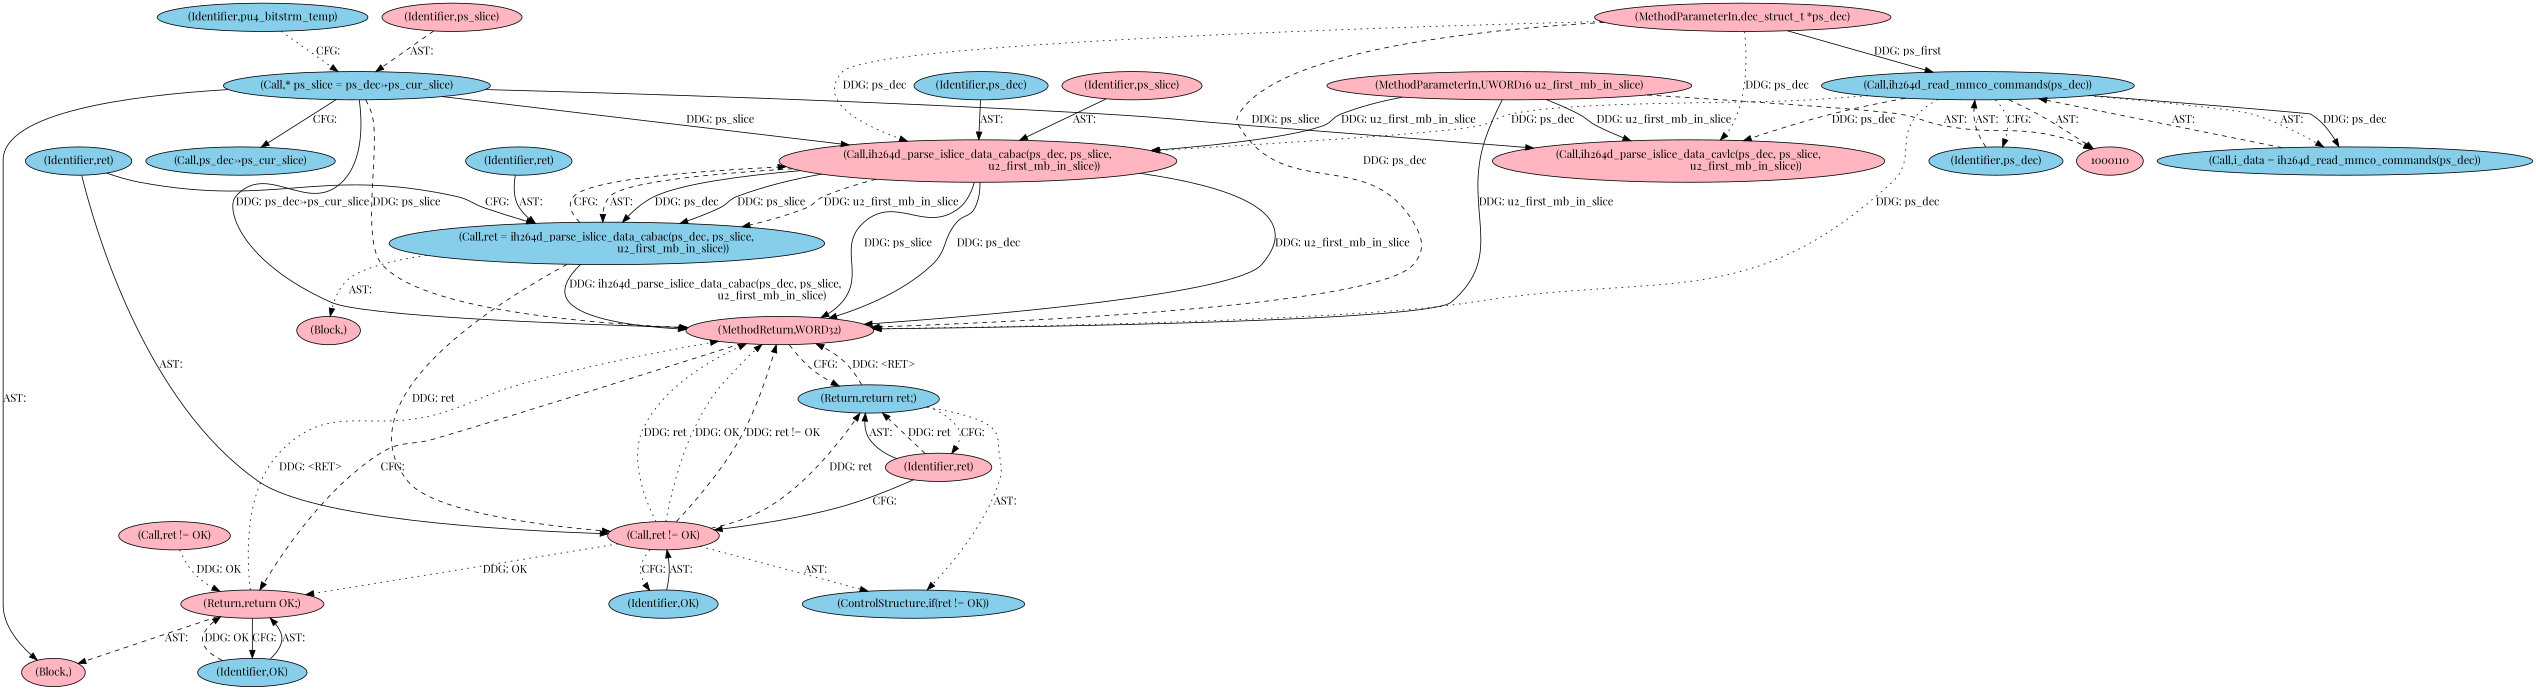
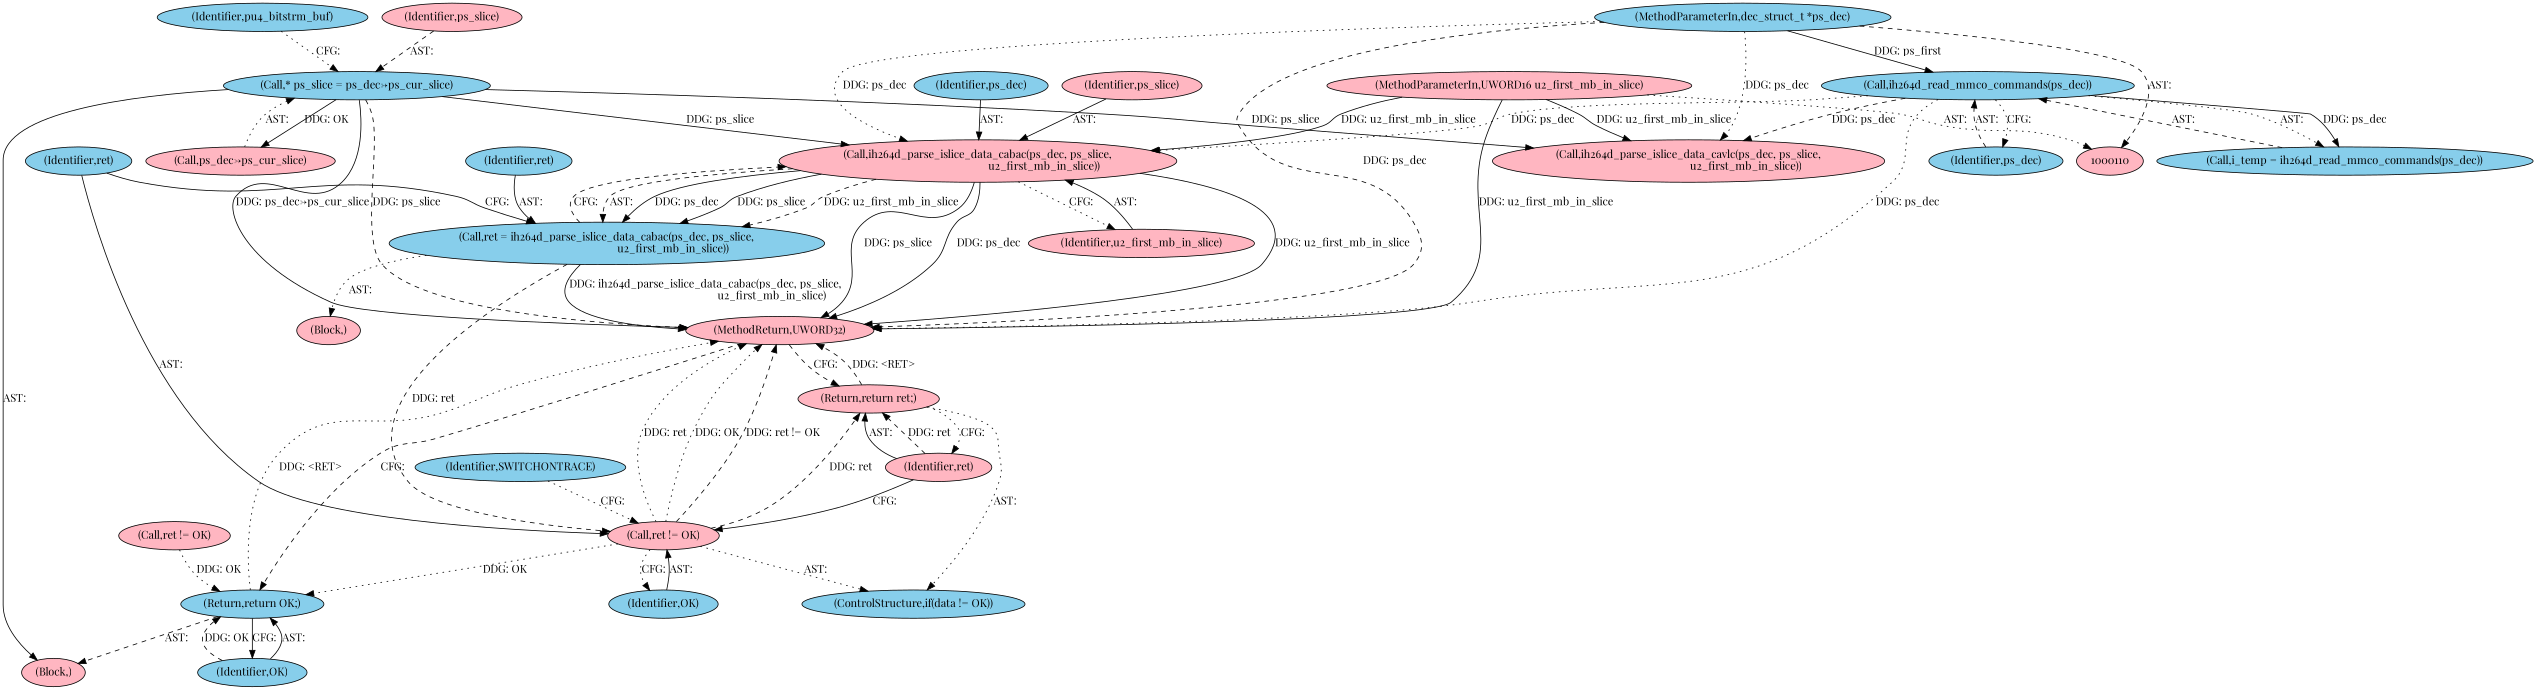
node "(Identifier,pu4_bitstrm_temp)": label "(Identifier,pu4_bitstrm_temp)" -> "(Identifier,pu4_bitstrm_buf)"
node "(MethodParameterIn,dec_struct_t *ps_dec)": fillcolor lightpink -> skyblue
edge "(MethodParameterIn,UWORD16 u2_first_mb_in_slice)" -> "1000110": style dashed -> dotted
edge "(Call,ps_dec->ps_cur_slice)" -> "(Call,* ps_slice = ps_dec->ps_cur_slice)": added, label "AST:"
edge "(Call,* ps_slice = ps_dec->ps_cur_slice)" -> "(Call,ps_dec->ps_cur_slice)": label "CFG: " -> "DDG: OK"
edge "(Call,ih264d_read_mmco_commands(ps_dec))" -> "1000110": now "(MethodParameterIn,dec_struct_t *ps_dec)" -> "1000110"
node "(Call,ps_dec->ps_cur_slice)": fillcolor skyblue -> lightpink
node "(Call,i_data = ih264d_read_mmco_commands(ps_dec))": label "(Call,i_data = ih264d_read_mmco_commands(ps_dec))" -> "(Call,i_temp = ih264d_read_mmco_commands(ps_dec))"
node "(Identifier,u2_first_mb_in_slice)": added
node "(MethodReturn,WORD32)": label "(MethodReturn,WORD32)" -> "(MethodReturn,UWORD32)"
node "(Return,return ret;)": fillcolor skyblue -> lightpink
node "(Identifier,SWITCHONTRACE)": added
node "(Return,return OK;)": fillcolor lightpink -> skyblue
node "(ControlStructure,if(ret != OK))": label "(ControlStructure,if(ret != OK))" -> "(ControlStructure,if(data != OK))"
